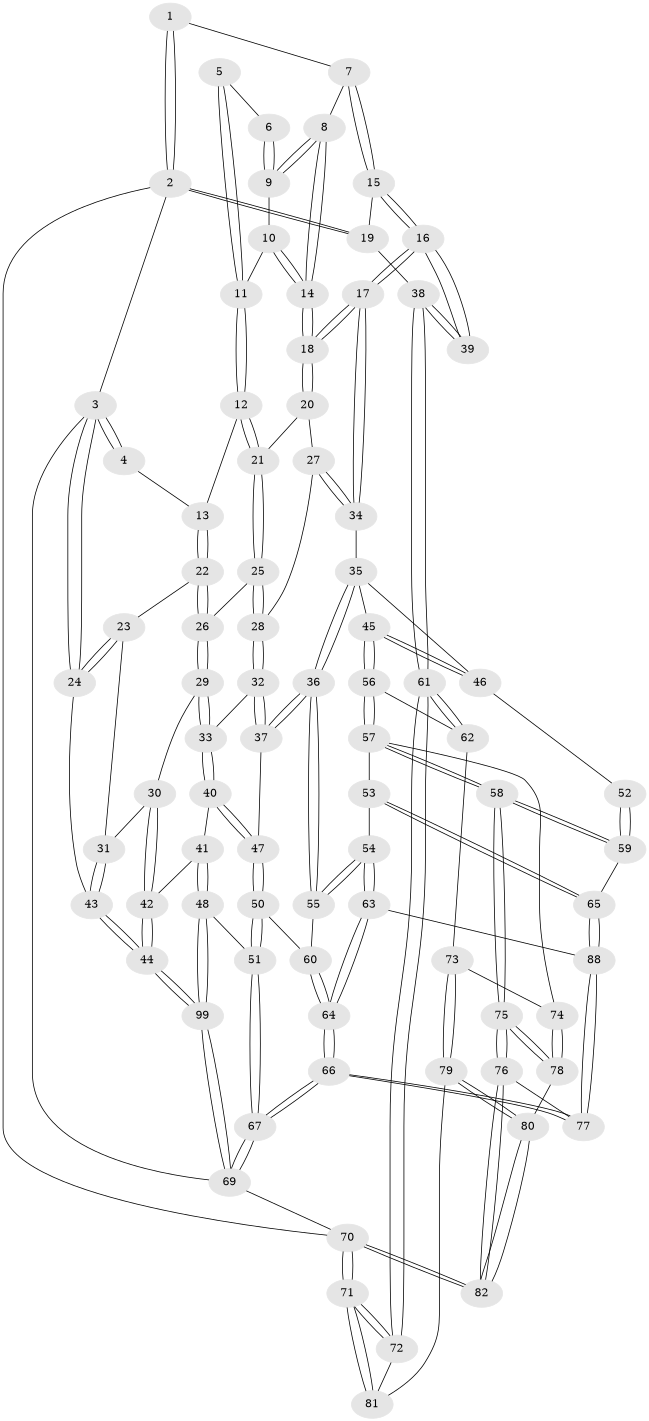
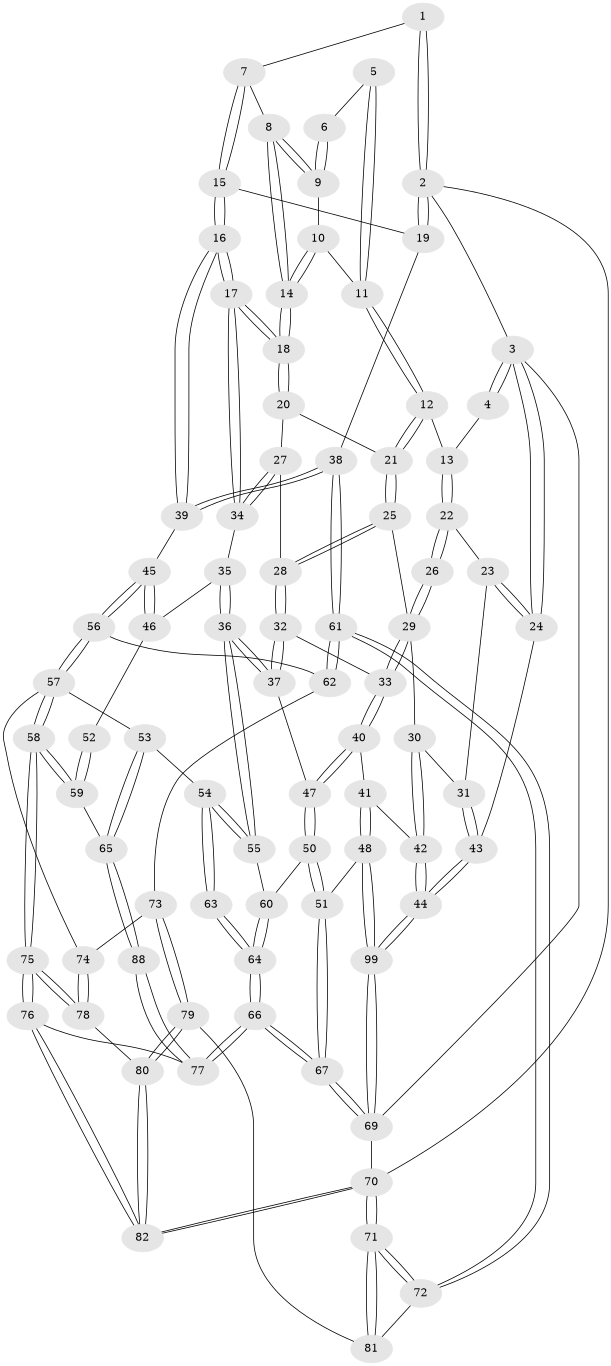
edge "25" -- "26": now "25" -- "29"
edge "35" -- "45": now "39" -- "45"
edge "63" -- "88": removed
